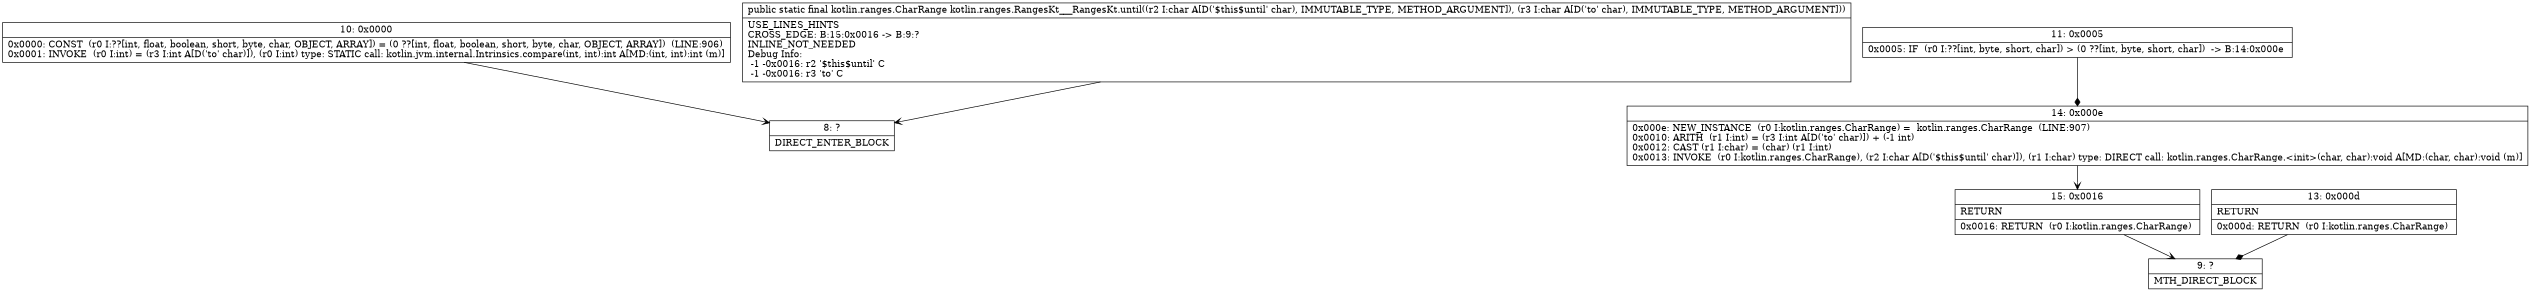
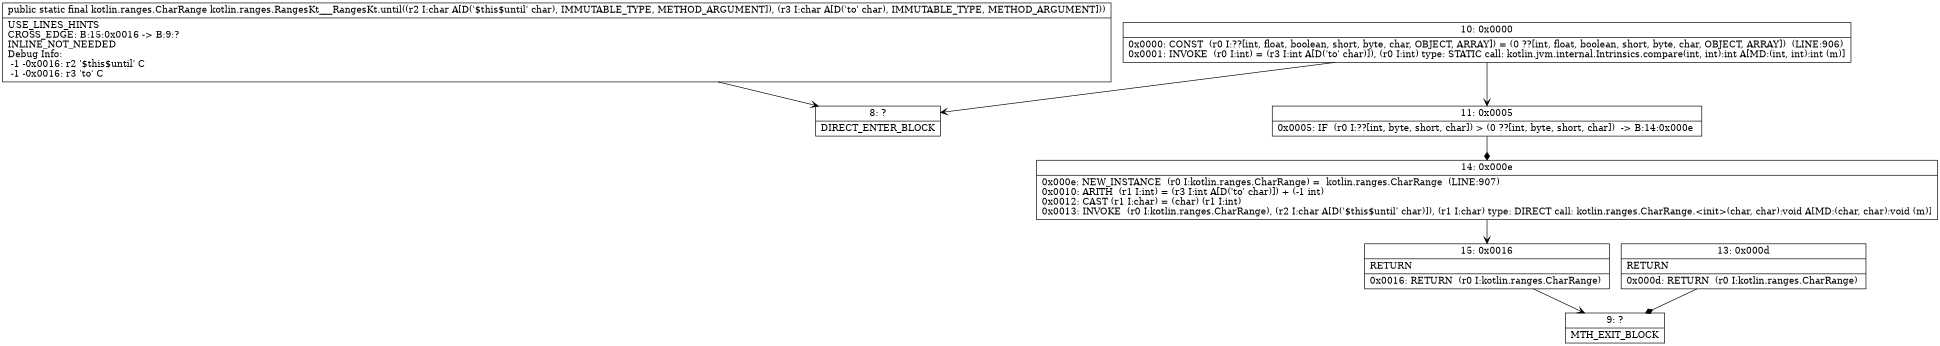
edge "10: 0x0000" -> "11: 0x0005": added
node "9: ?": text "MTH_DIRECT_BLOCK" -> "MTH_EXIT_BLOCK"
